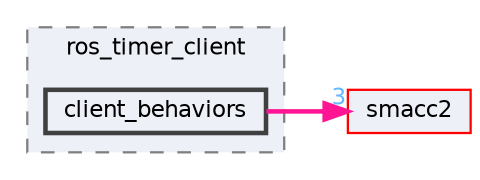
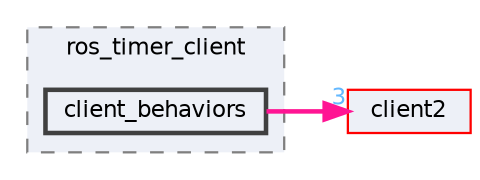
node "smacc2": label "smacc2" -> "client2"
